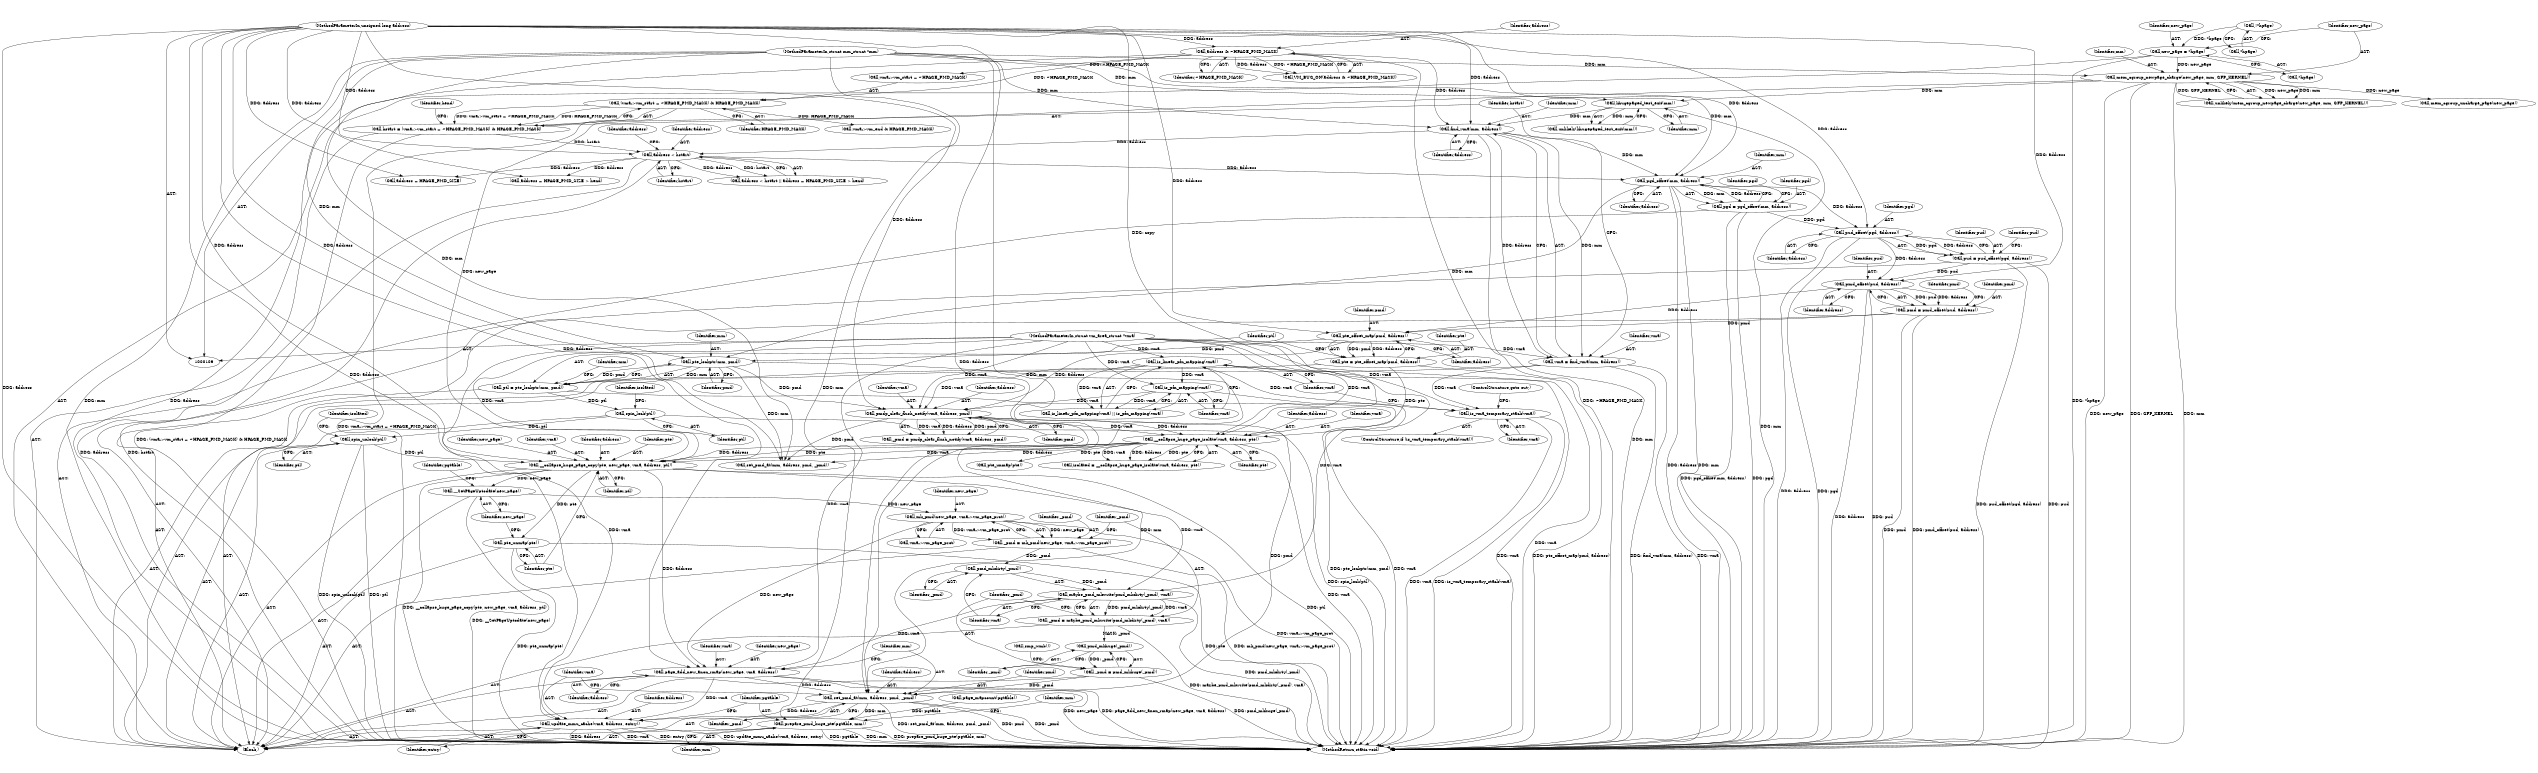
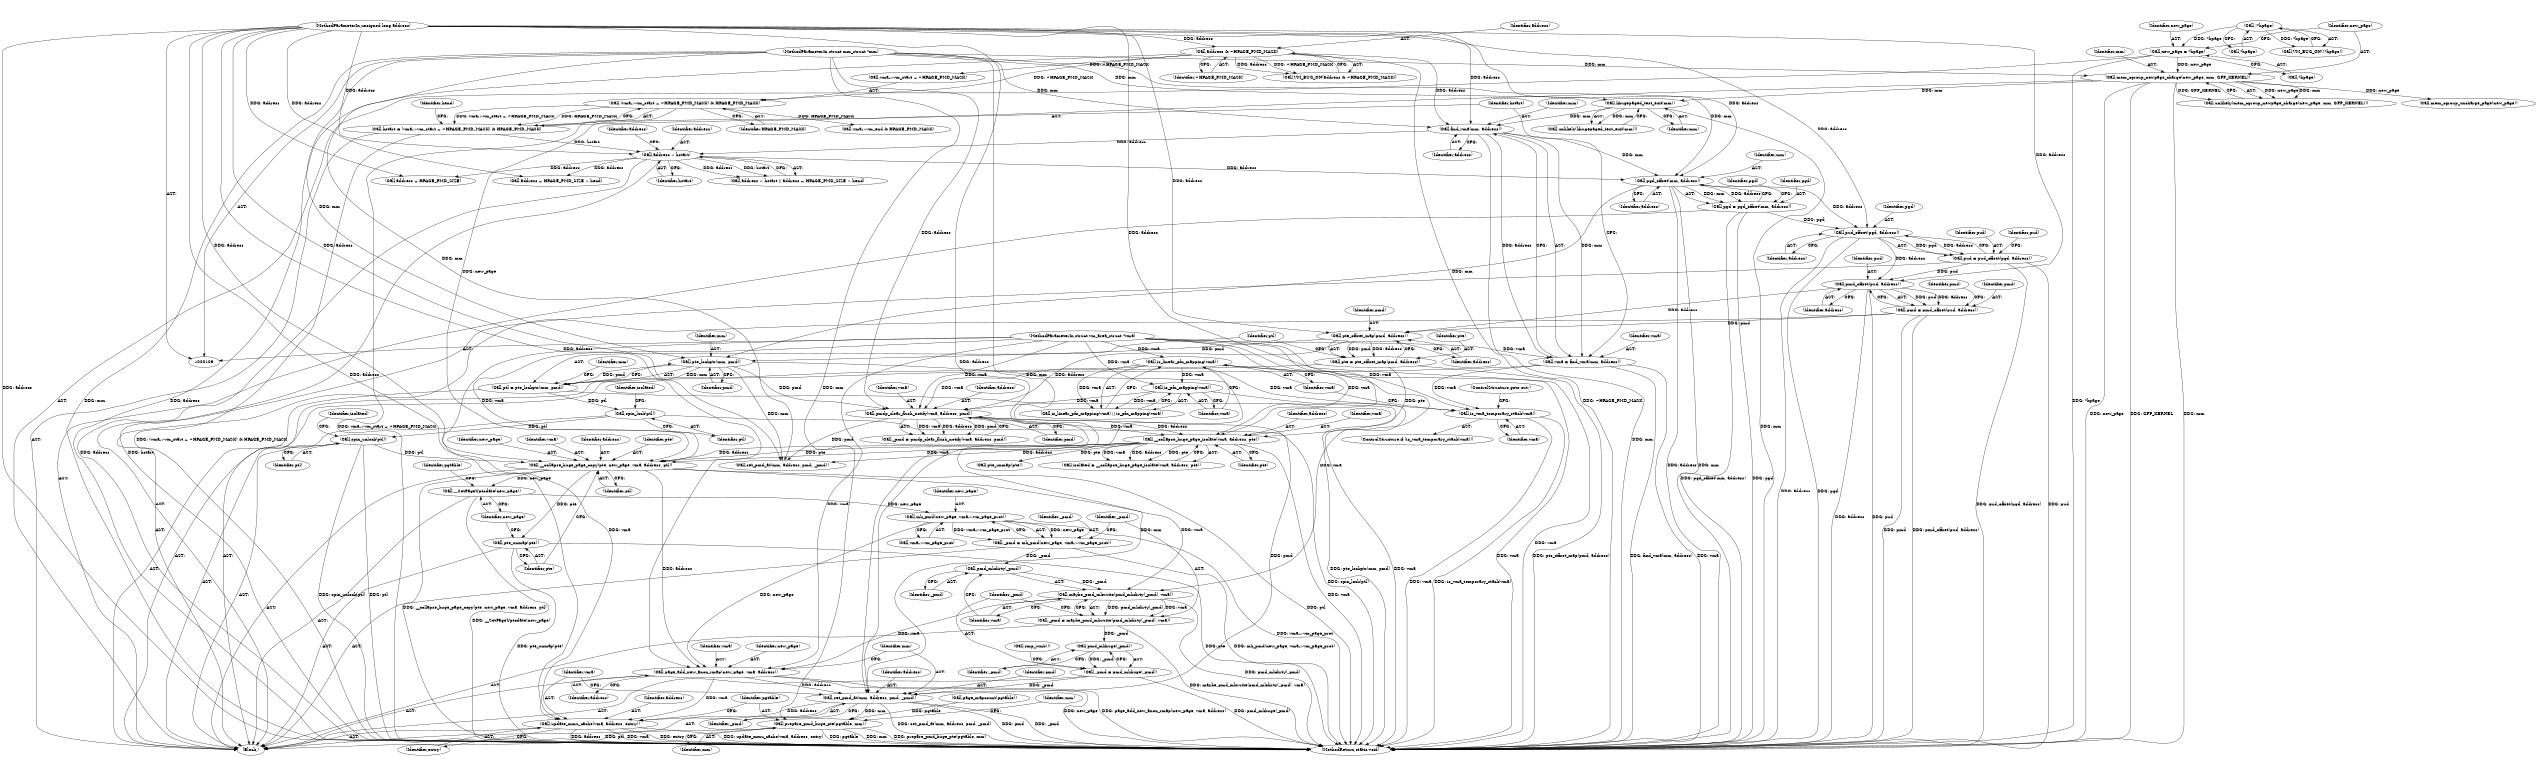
node "(Call,VM_BUG_ON(!*hpage))": added
edge "(MethodParameterIn,unsigned long address)" -> "(Call,pmdp_clear_flush_notify(vma, address, pmd))": now "(MethodParameterIn,struct mm_struct *mm)" -> "(Call,pmdp_clear_flush_notify(vma, address, pmd))"
edge "(MethodParameterIn,unsigned long address)" -> "(Call,__collapse_huge_page_isolate(vma, address, pte))": label "DDG: copy" -> "DDG: address"
edge "(Call,_pmd = maybe_pmd_mkwrite(pmd_mkdirty(_pmd), vma))" -> "(Call,pmd_mkhuge(_pmd))": label "MASK: _pmd" -> "DDG: _pmd"
edge "(Call,prepare_pmd_huge_pte(pgtable, mm))" -> "(Block,)": label "AST: " -> "DDG: ptl"
